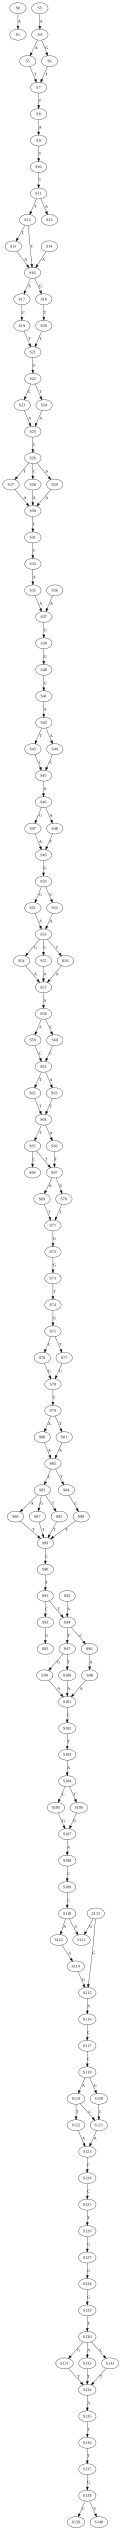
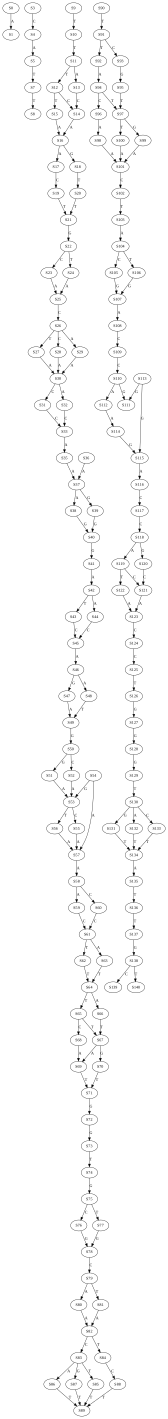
edge "S3" -> "S4": label "A" -> "C"
node "S6": removed
edge "S13" -> "S14": added, label "C"
edge "S95" -> "S97": added, label "T"
edge "S8" -> "S9": removed, label "A"
edge "S12" -> "S16": now "S12" -> "S14"
node "S32": added
node "S38": added
edge "S53" -> "S54": reversed
edge "S68" -> "S69": added, label "A"
edge "S89" -> "S90": removed, label "C"
edge "S91" -> "S94": now "S91" -> "S92"
